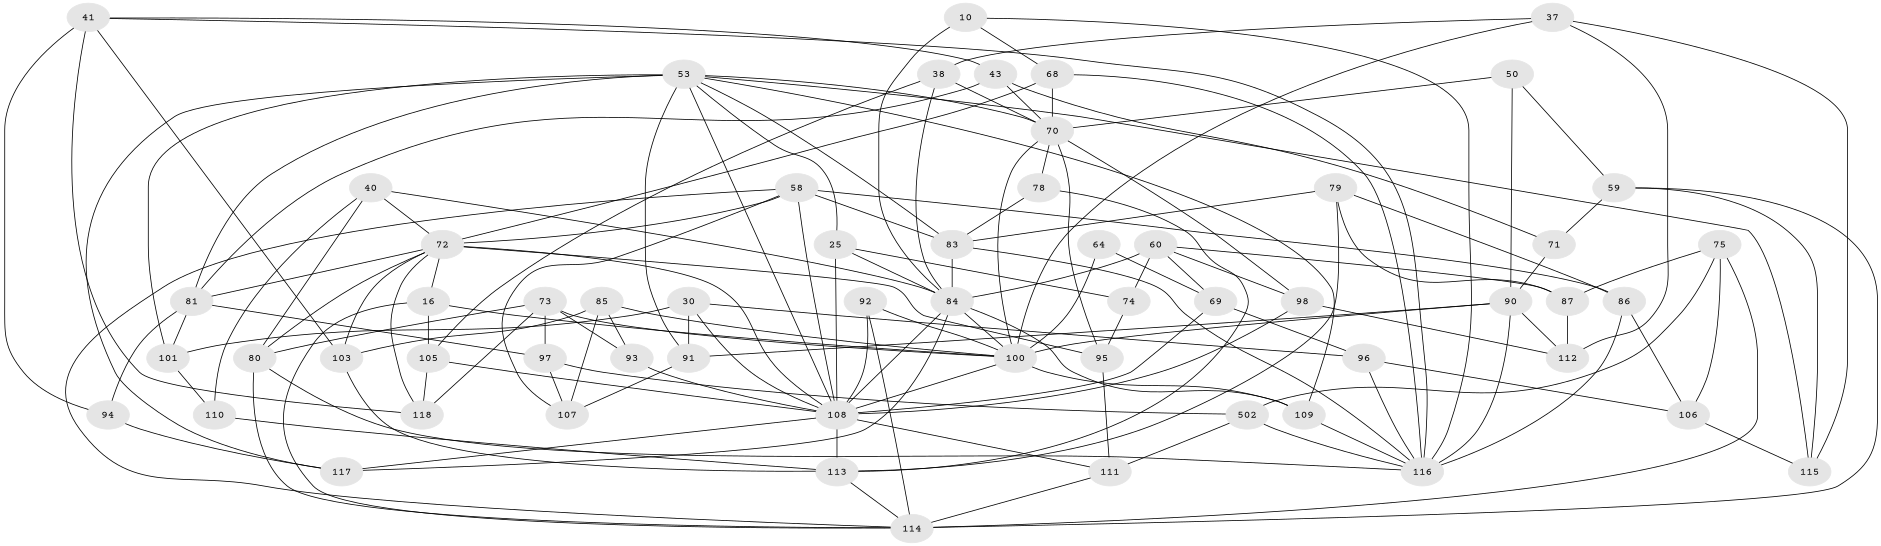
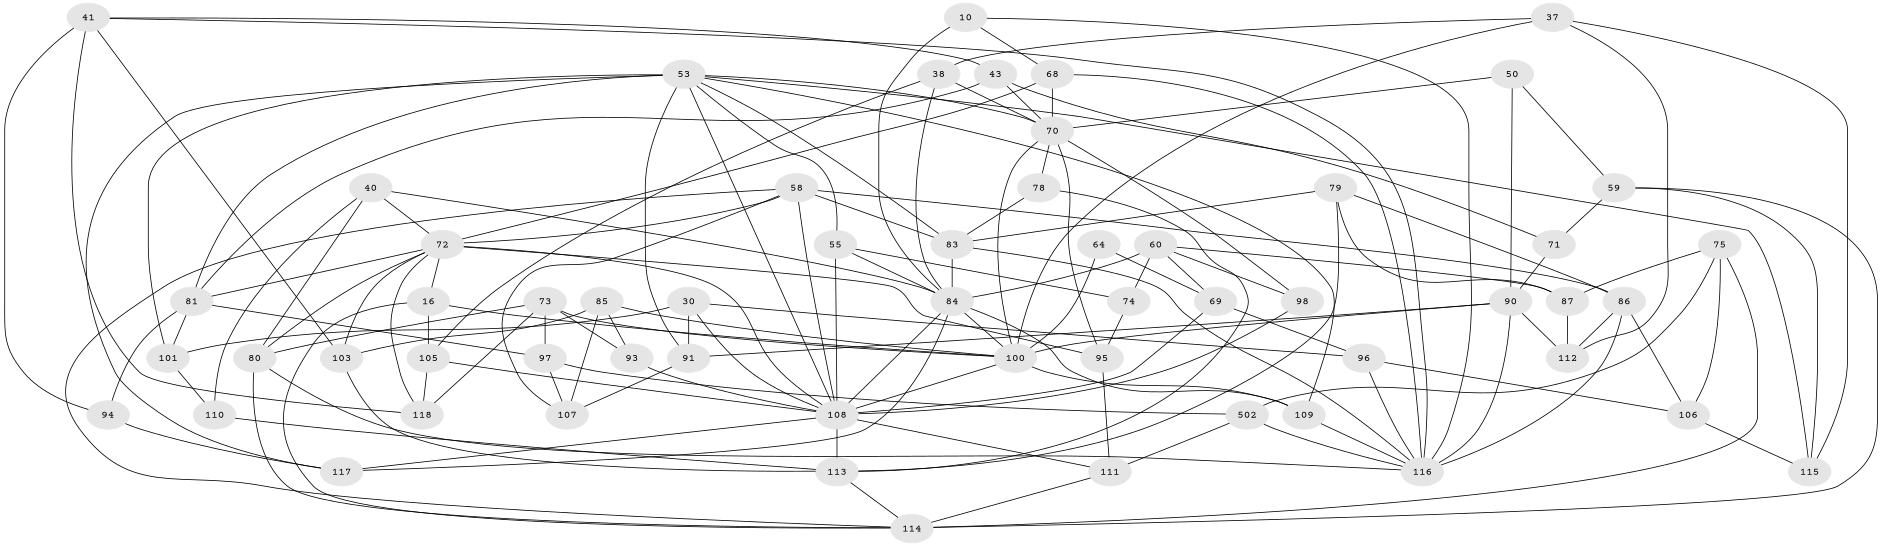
node "25": label "25" -> "55"
node "92": removed
edge "98" -- "112": now "86" -- "112"
